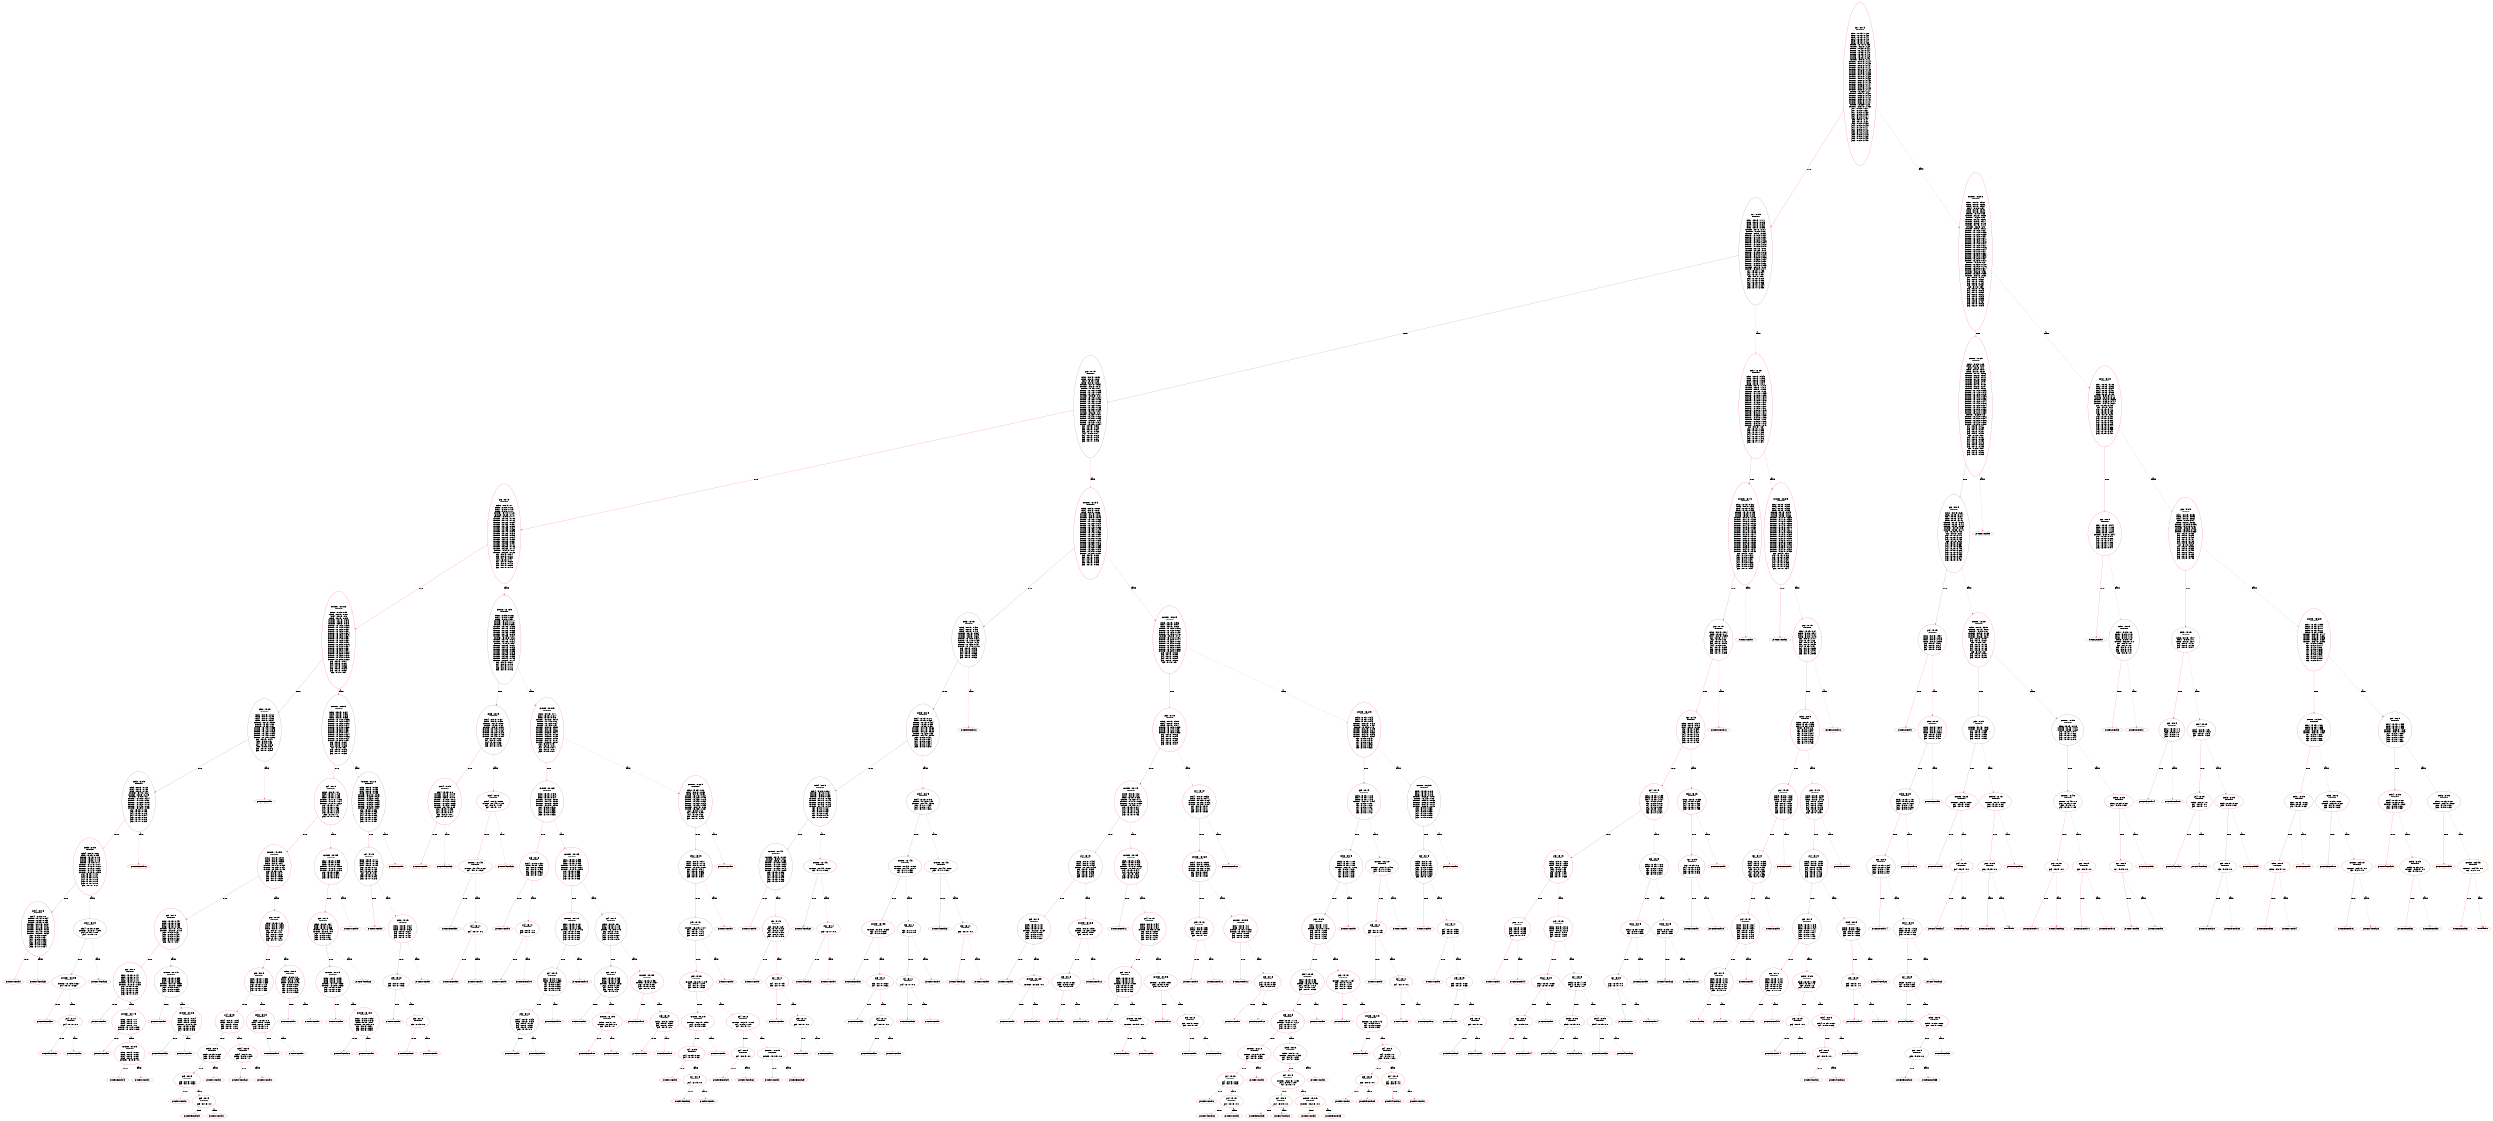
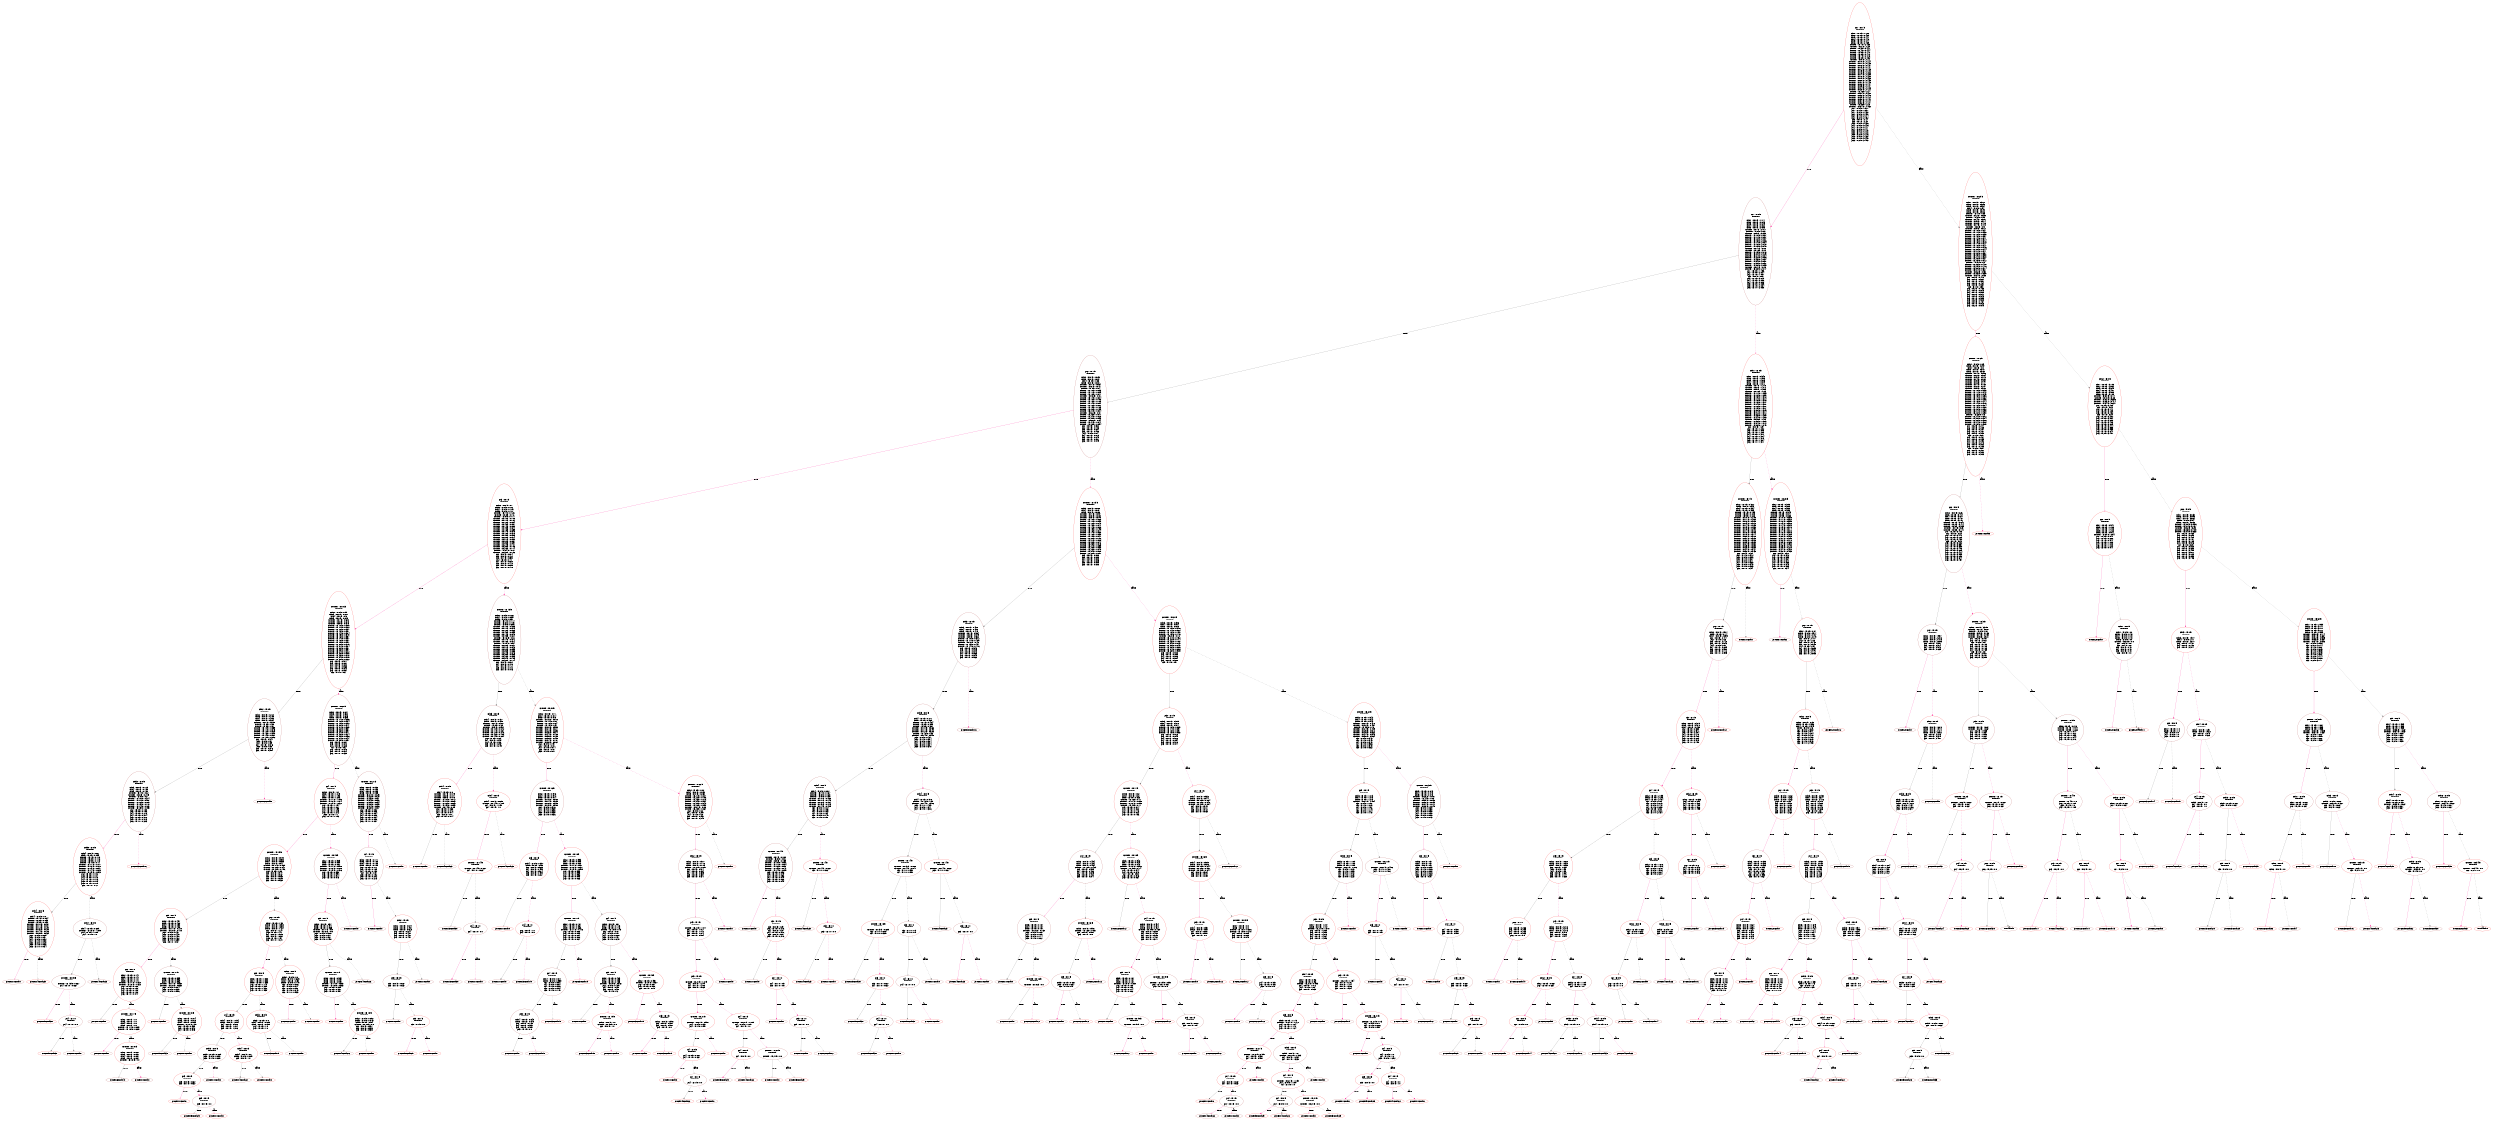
node "process2_cmd_11": label "process2_cmd_11" -> "process2_label_11"
edge "pc6 <= 2.5 -------------- pc6 <= 2.5 : 0.0" -> "process6_cmd_38": label "False" -> "True"
edge "pc1 <= 2.5 -------------- pc1 <= 2.5 : 0.0" -> "process1_cmd_3": label "True" -> "False"
edge "pc2 <= 2.5 -------------- pc2 <= 2.5 : 0.0" -> "process2_cmd_10": reversed
